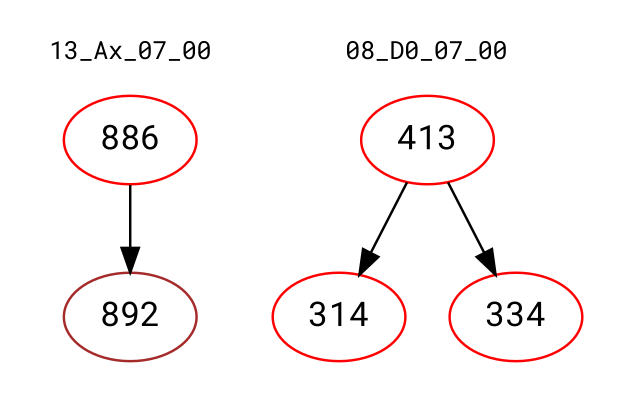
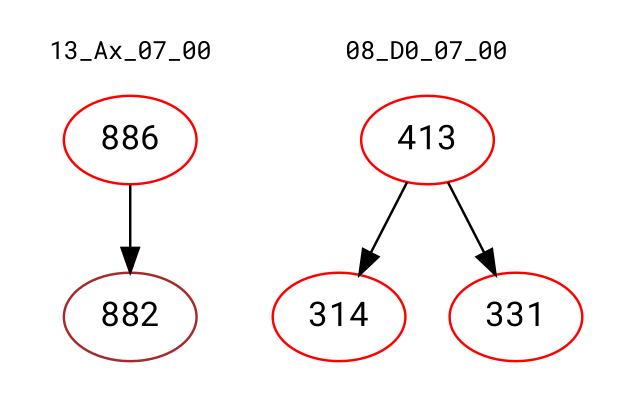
node "892": label "892" -> "882"
node "334": label "334" -> "331"
